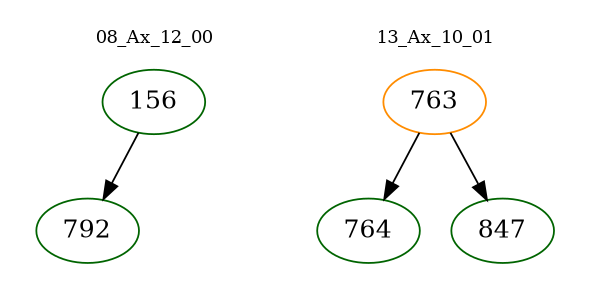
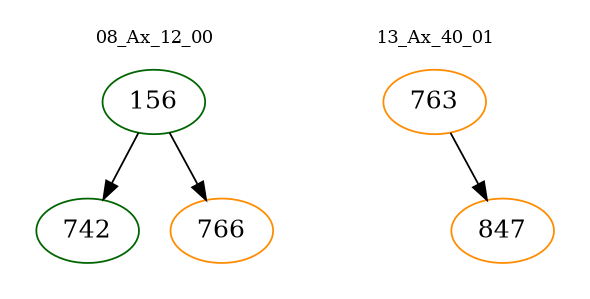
cluster "13_Ax_10_01": label "13_Ax_10_01" -> "13_Ax_40_01"
node "792": label "792" -> "742"
node "766": added
node "764": removed
node "847": color darkgreen -> darkorange
